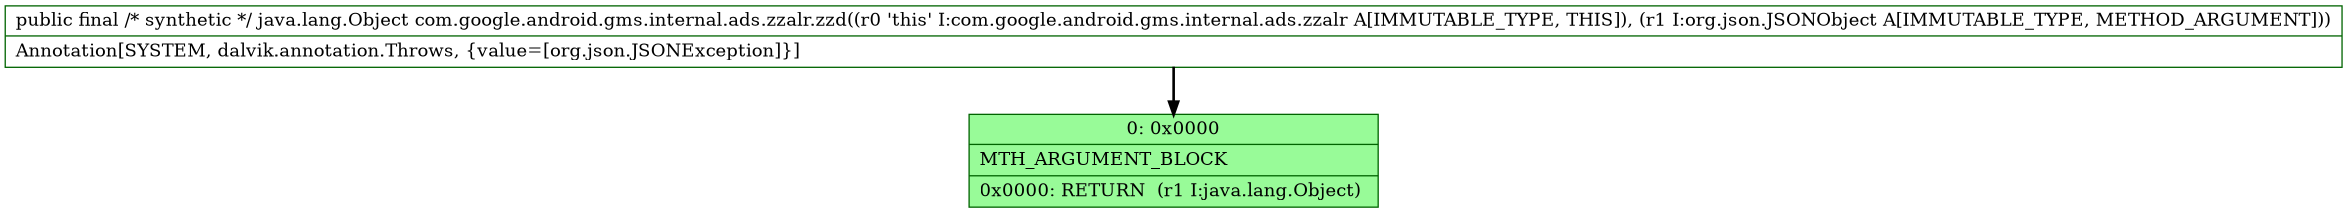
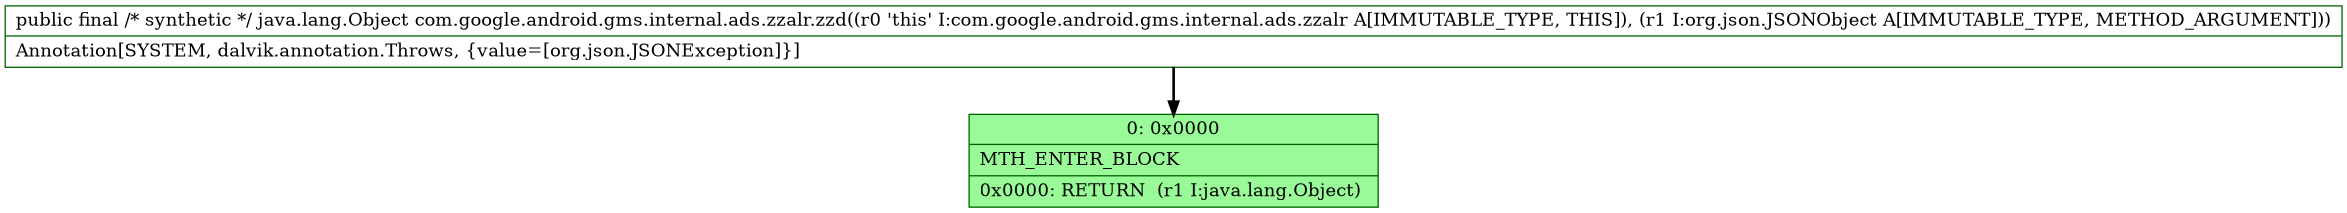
node "0: 0x0000": text "MTH_ARGUMENT_BLOCK" -> "MTH_ENTER_BLOCK"
